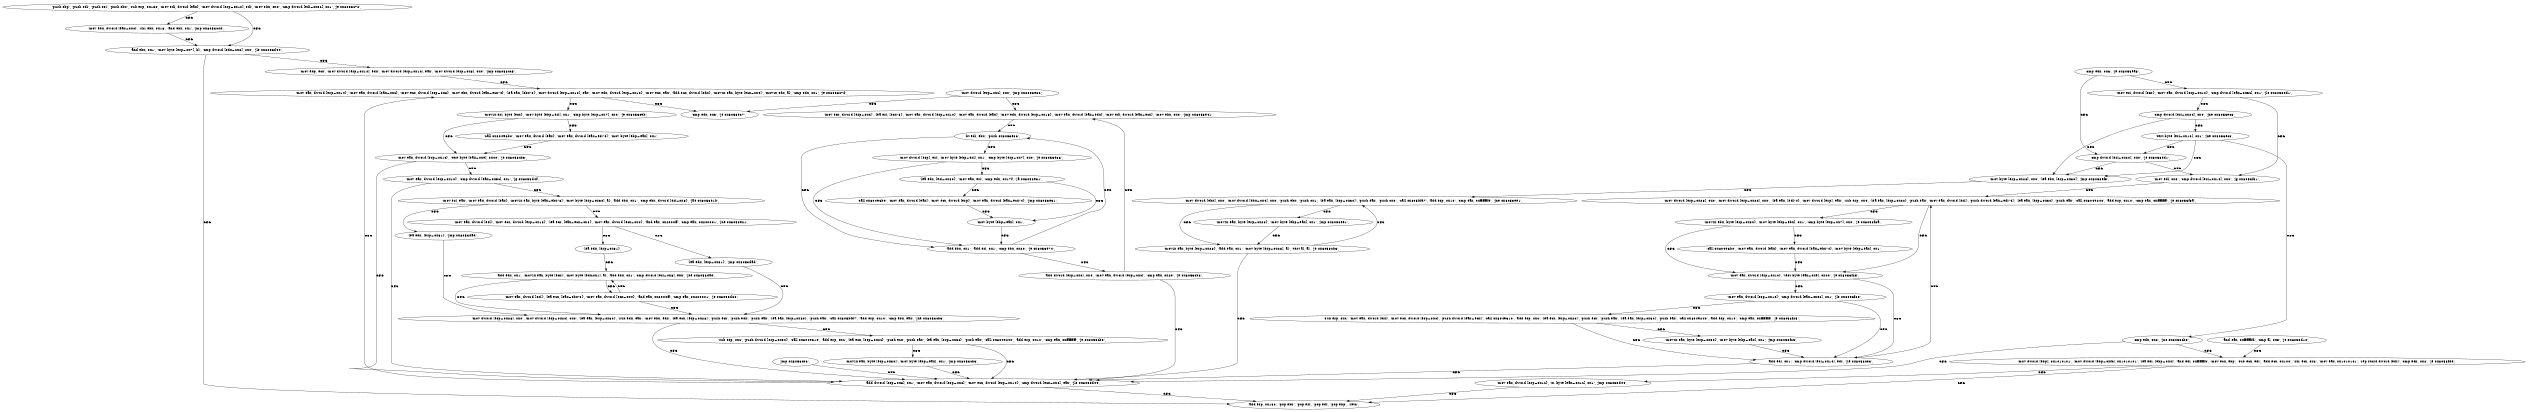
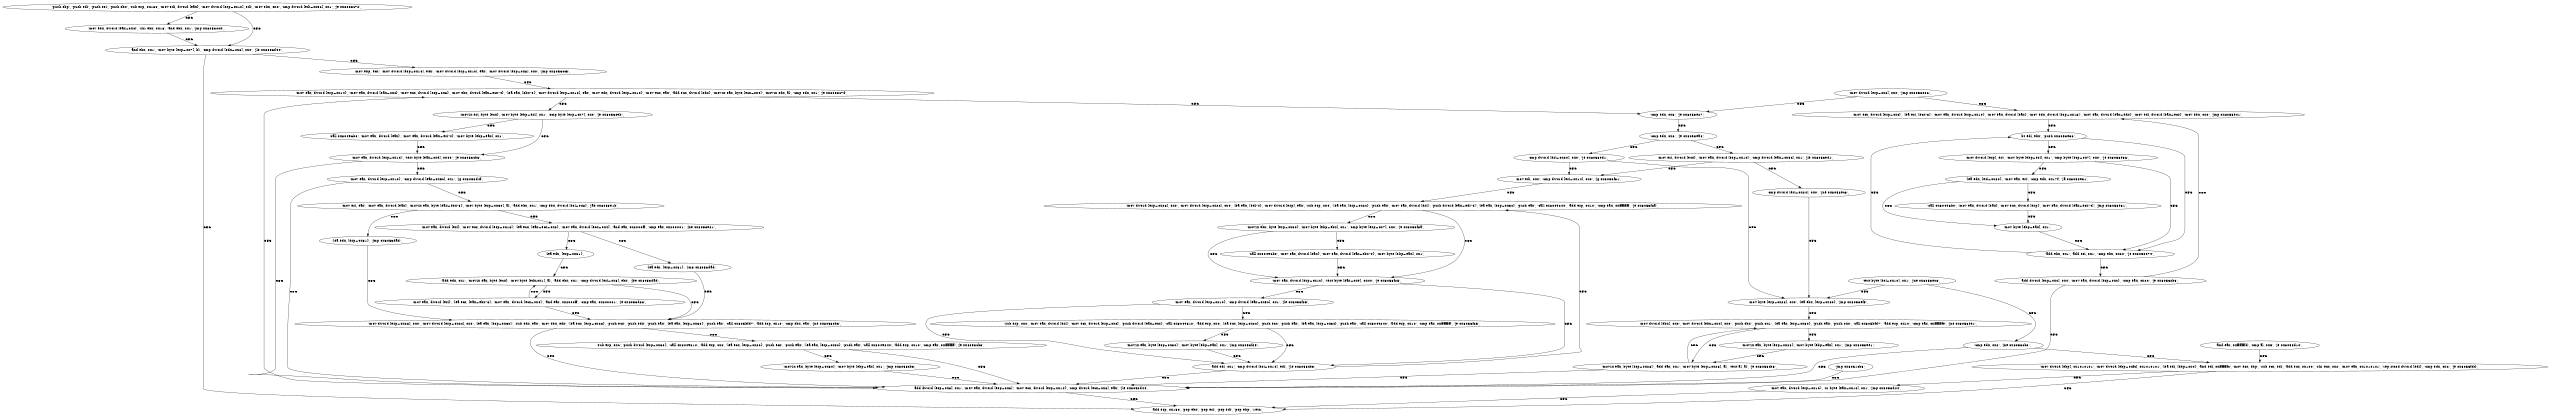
edge "'cmp edx, 0x3', 'je 0x8053e27'," -> "'cmp edx, 0x6', 'je 0x8053ea8',": added, label "CFG"
edge "'cmp dword [esi+0x24], 0x0', 'jne 0x8053ec6'," -> "'test byte [esi+0x10], 0x1', 'jne 0x8053ec6',": removed, label "CFG"
edge "'test byte [esi+0x10], 0x1', 'jne 0x8053ec6'," -> "'cmp dword [esi+0x20], 0x0', 'je 0x8053ed1',": removed, label "CFG"
node "'jmp 0x8053cb3',": label "'jmp 0x8053cb3'," -> "'jmp 0x8051cb3',"
